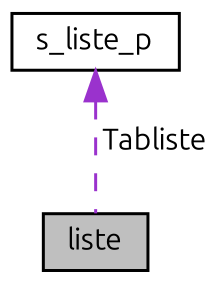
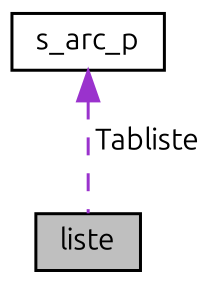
node "s_liste_p": label "s_liste_p" -> "s_arc_p"
